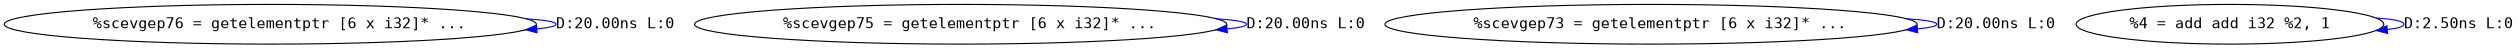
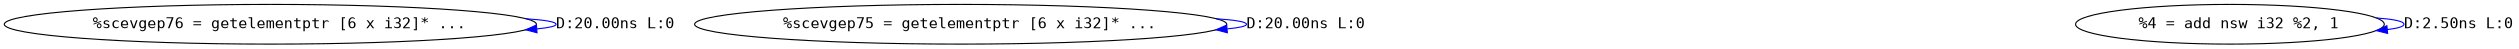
node "%scevgep73 = getelementptr [6 x i32]* ...": removed
node "%4 = add add i32 %2, 1": label "%4 = add add i32 %2, 1" -> "%4 = add nsw i32 %2, 1"
